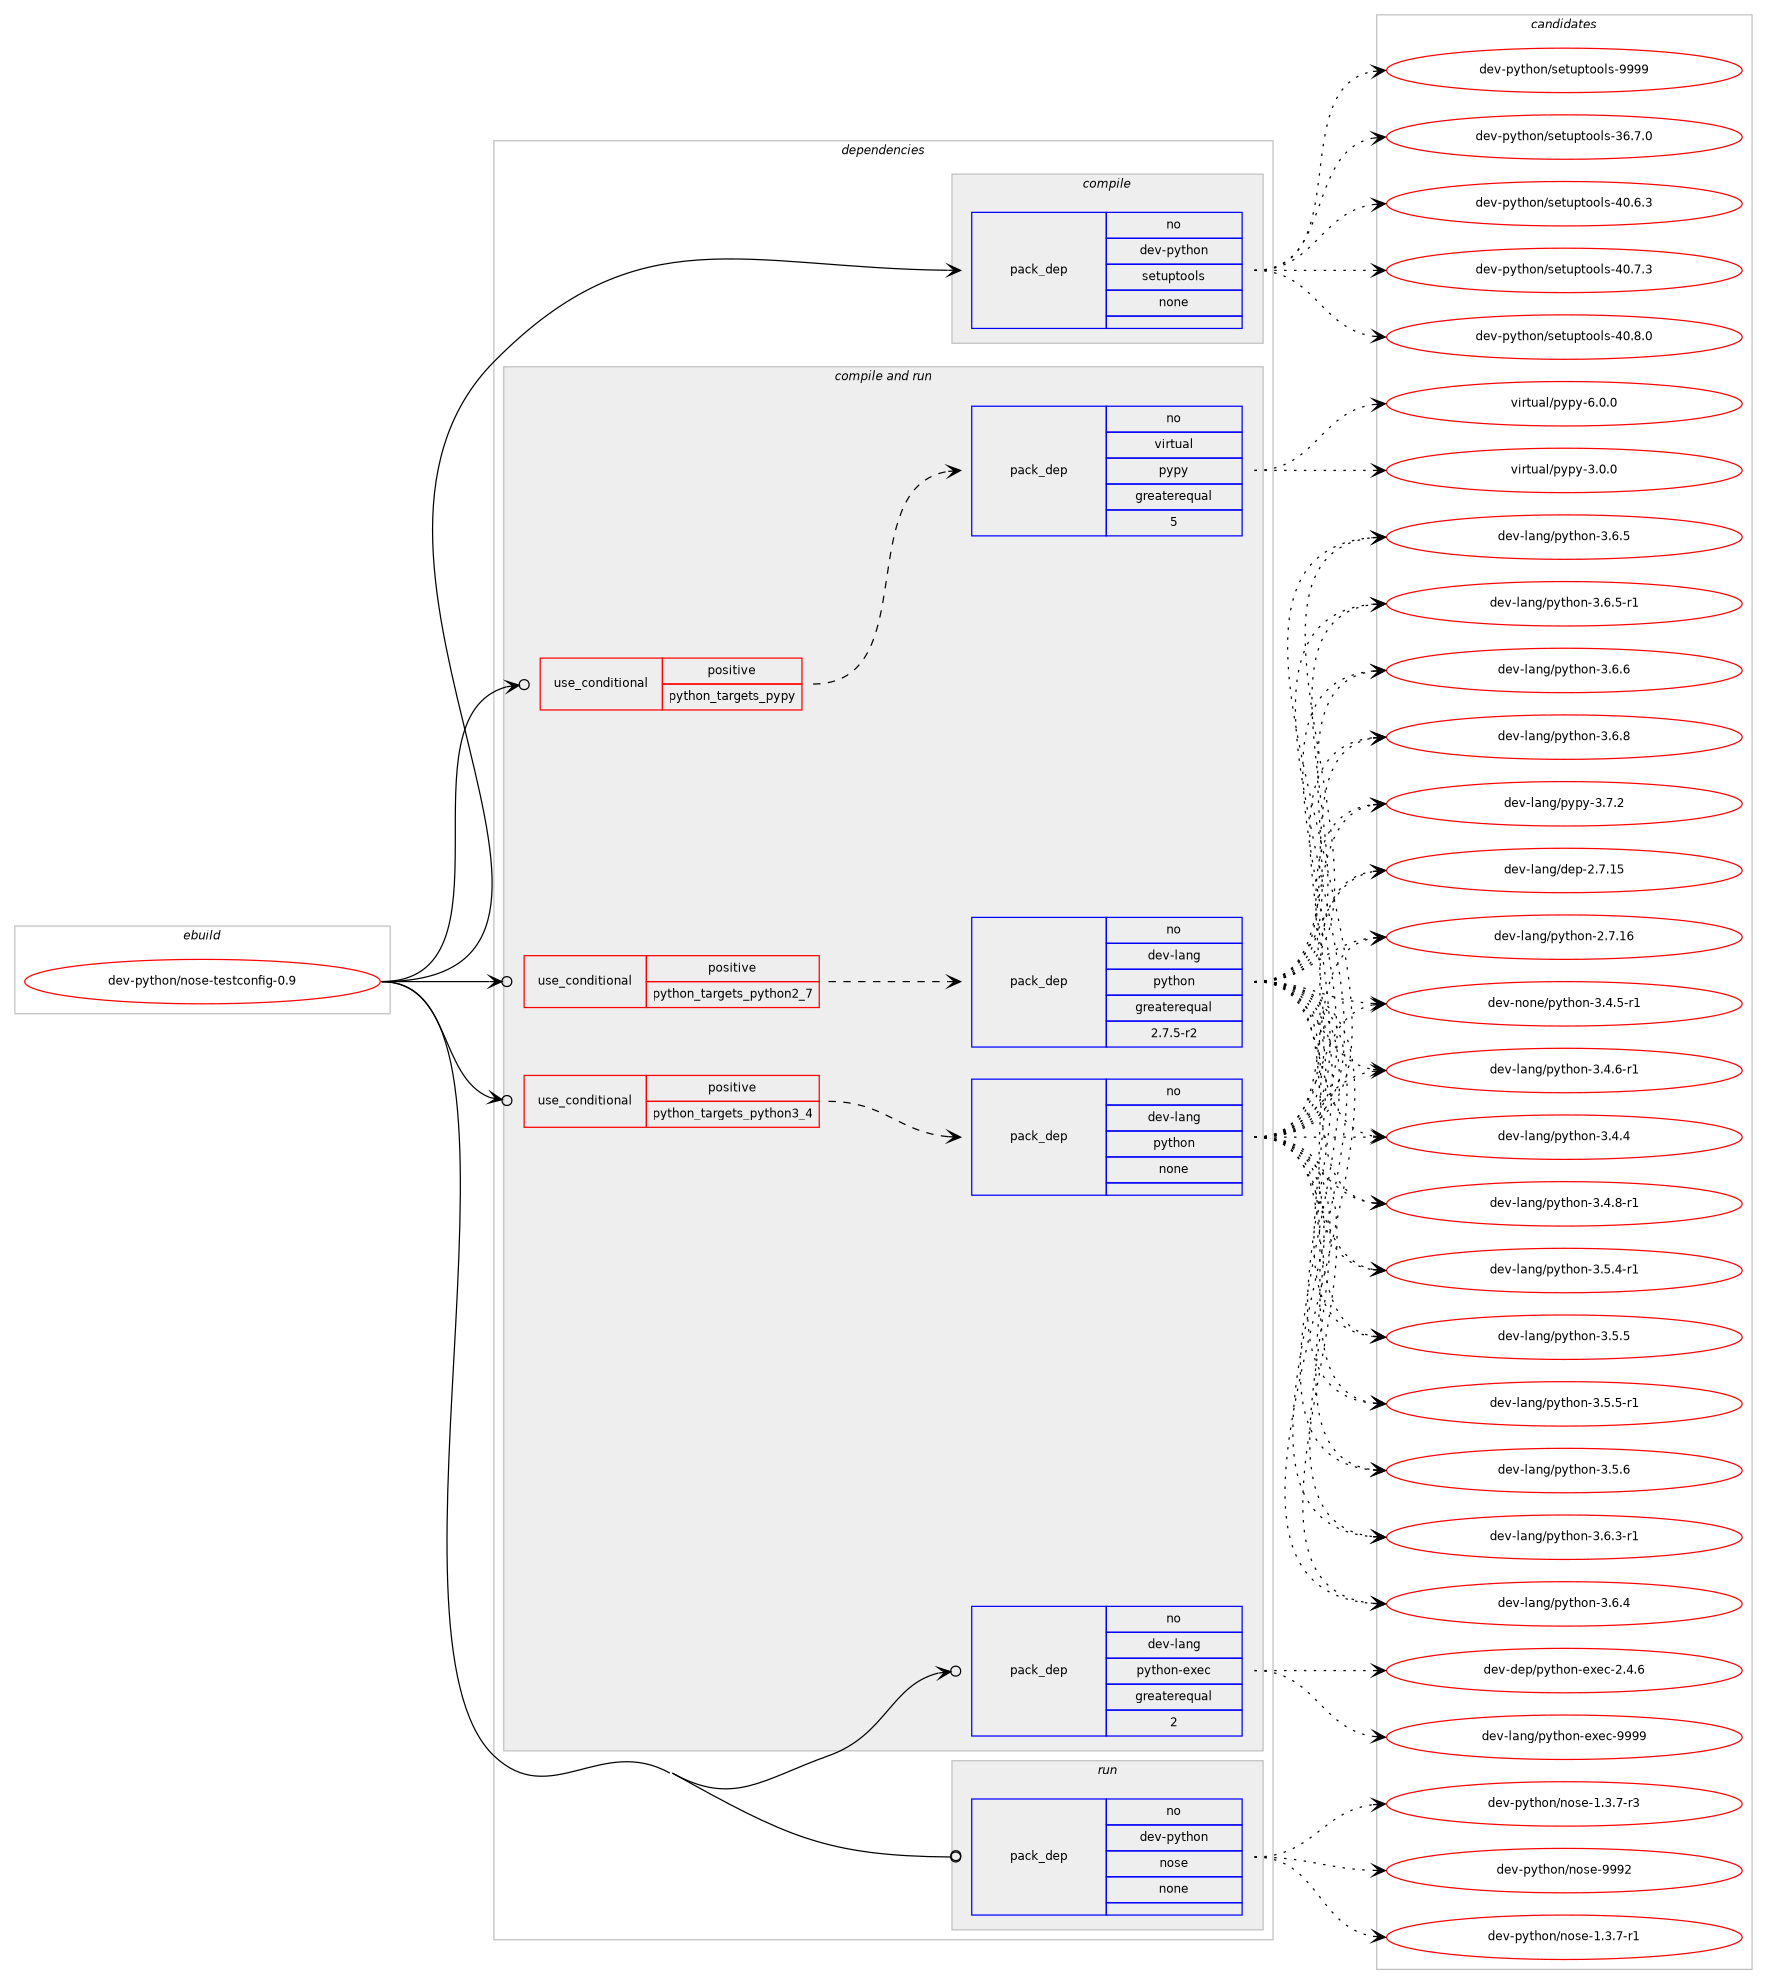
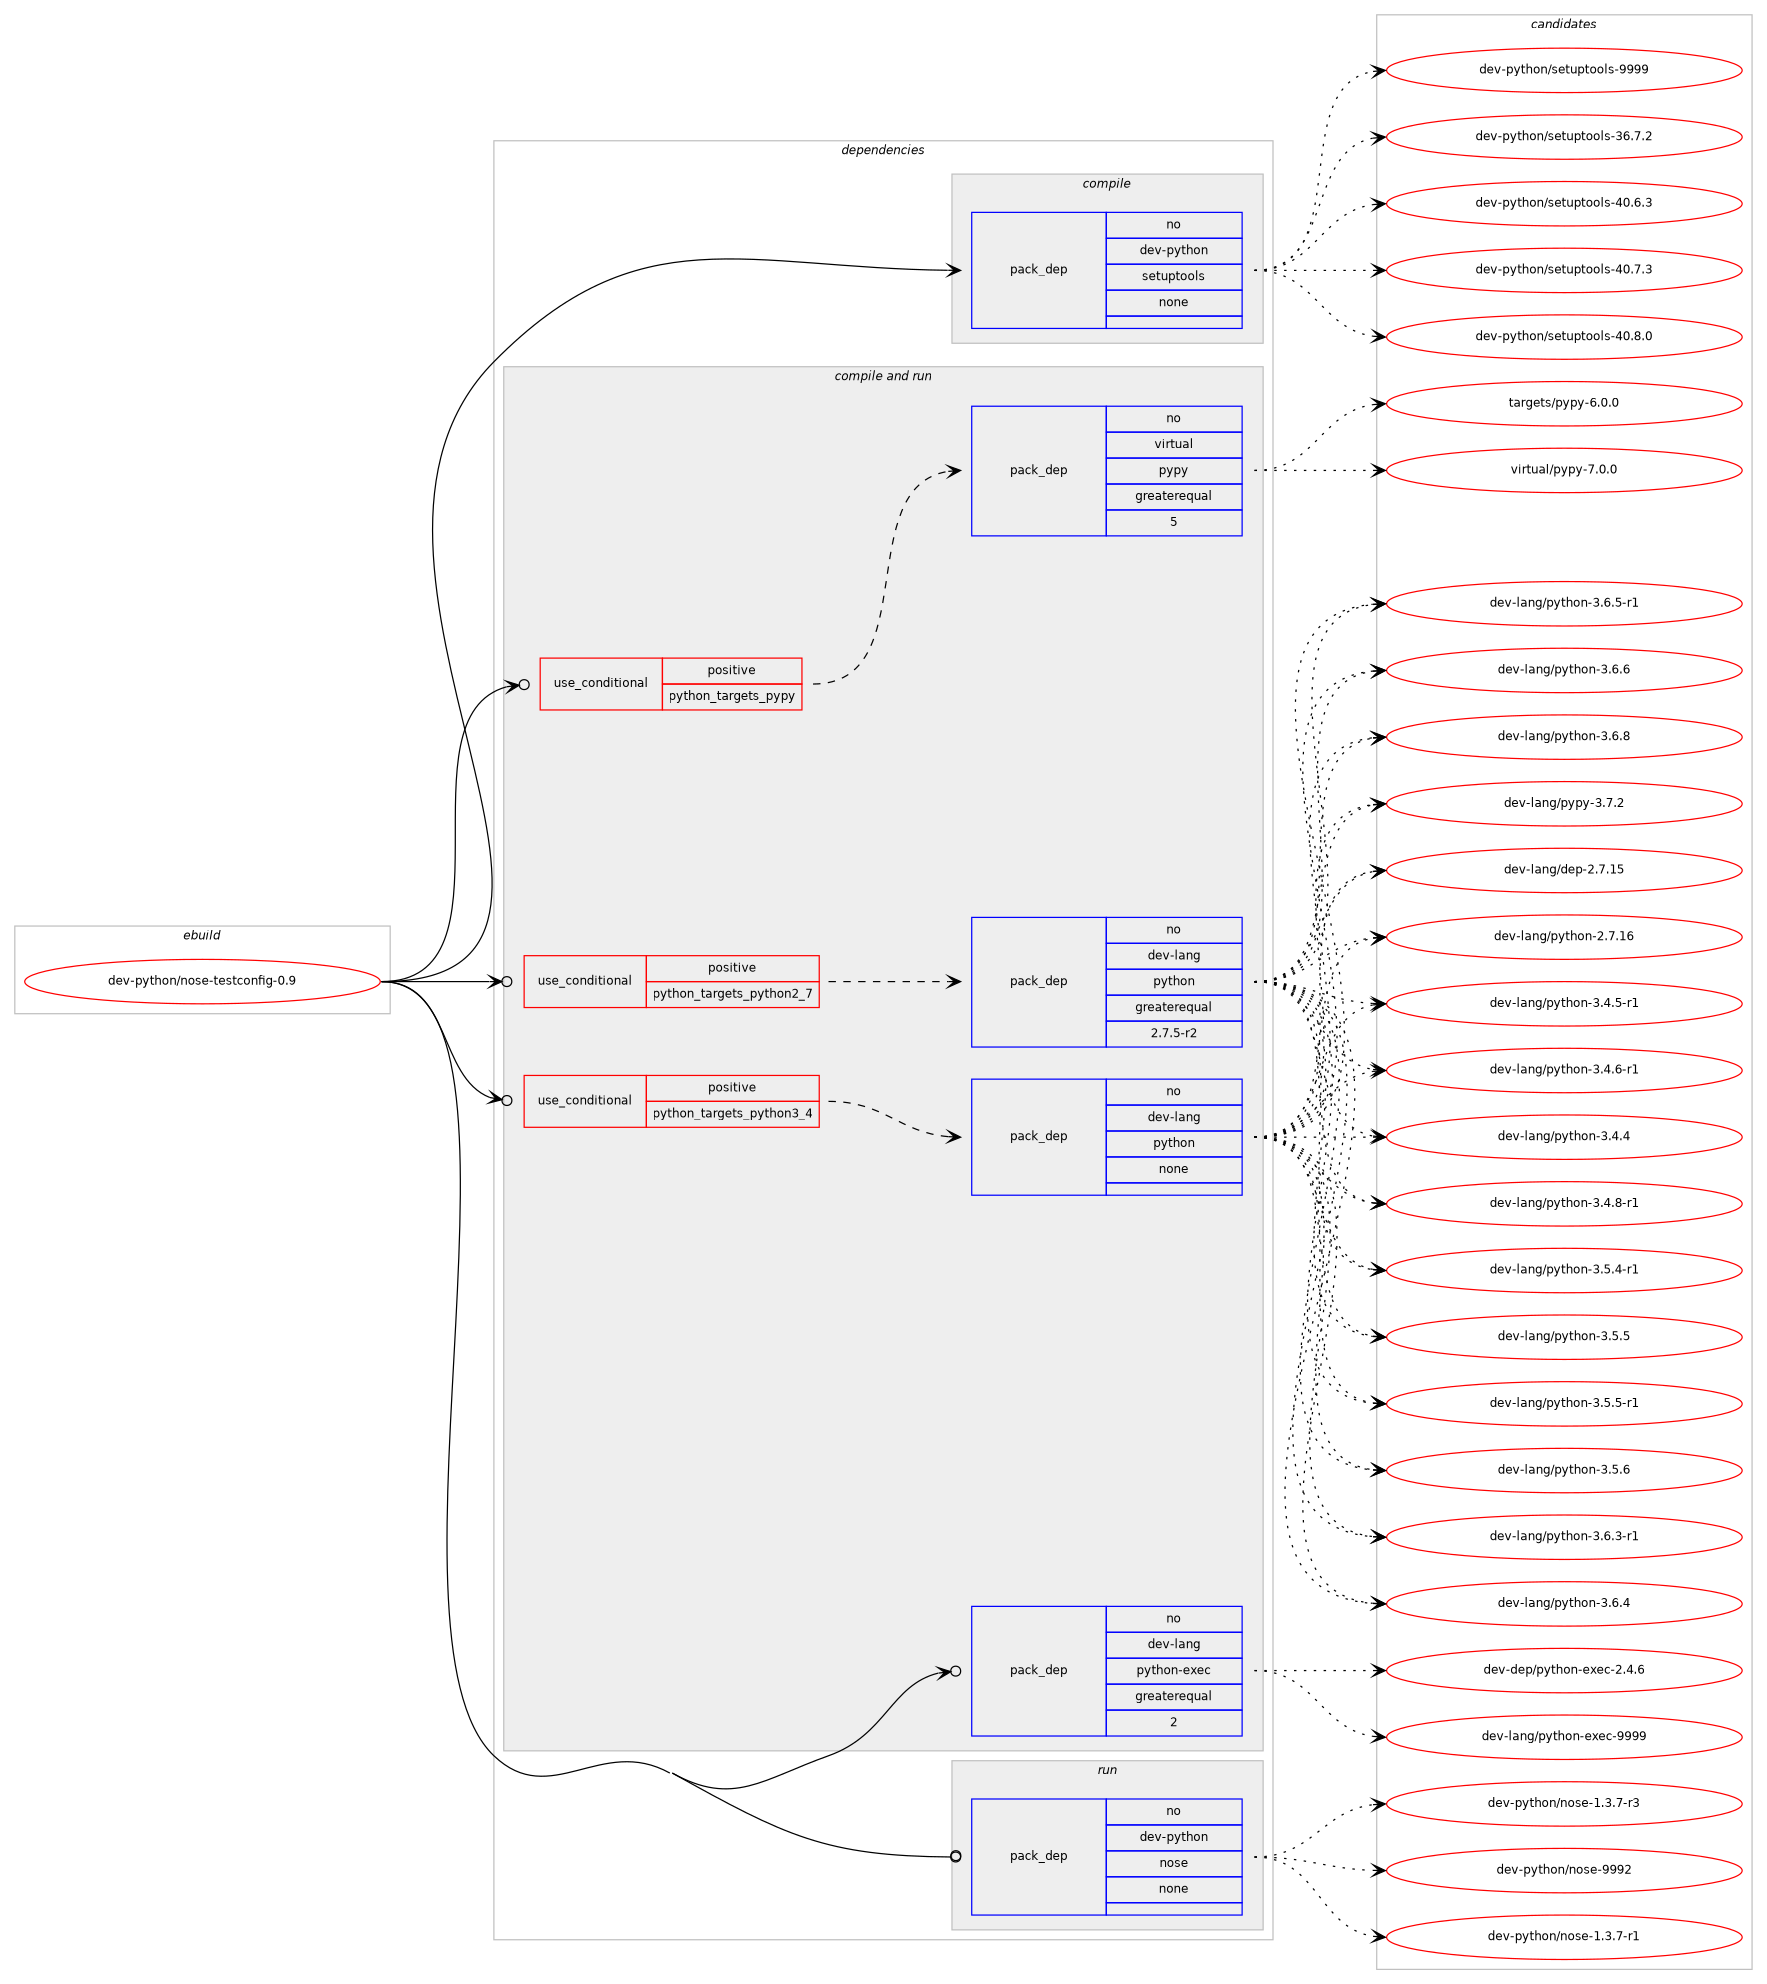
node "dev-python/setuptools-36.7.0": label "dev-python/setuptools-36.7.0" -> "dev-python/setuptools-36.7.2"
node "virtual/pypy-6.0.0": label "virtual/pypy-6.0.0" -> "targets/pypy-6.0.0"
node "virtual/pypy-3.0.0": label "virtual/pypy-3.0.0" -> "virtual/pypy-7.0.0"
node "dev-lang/python-3.6.5": removed
node "dev-none/python-3.4.5-r1": label "dev-none/python-3.4.5-r1" -> "dev-lang/python-3.4.5-r1"
